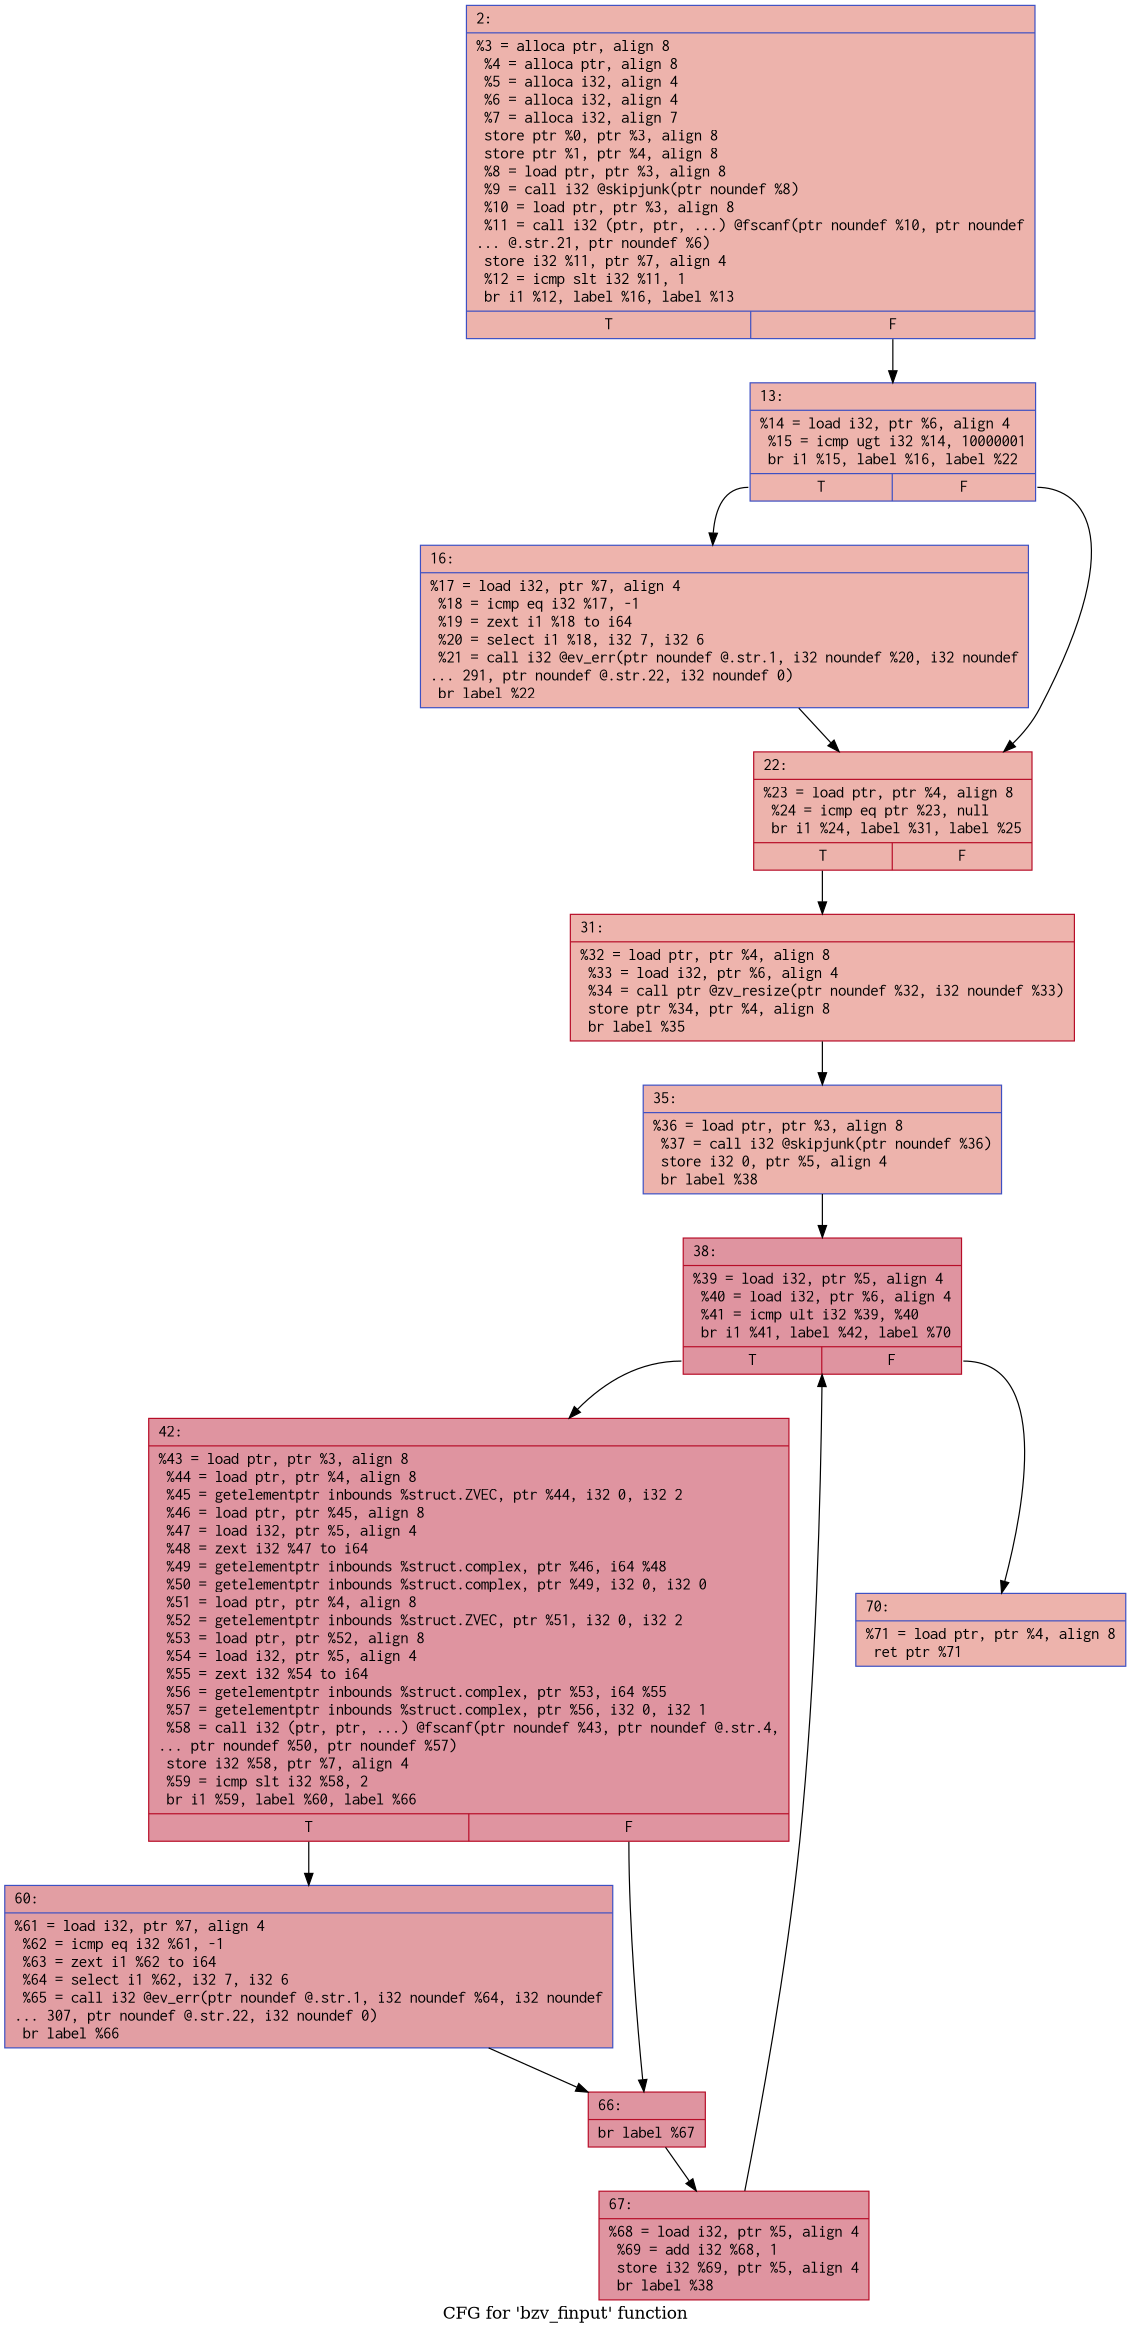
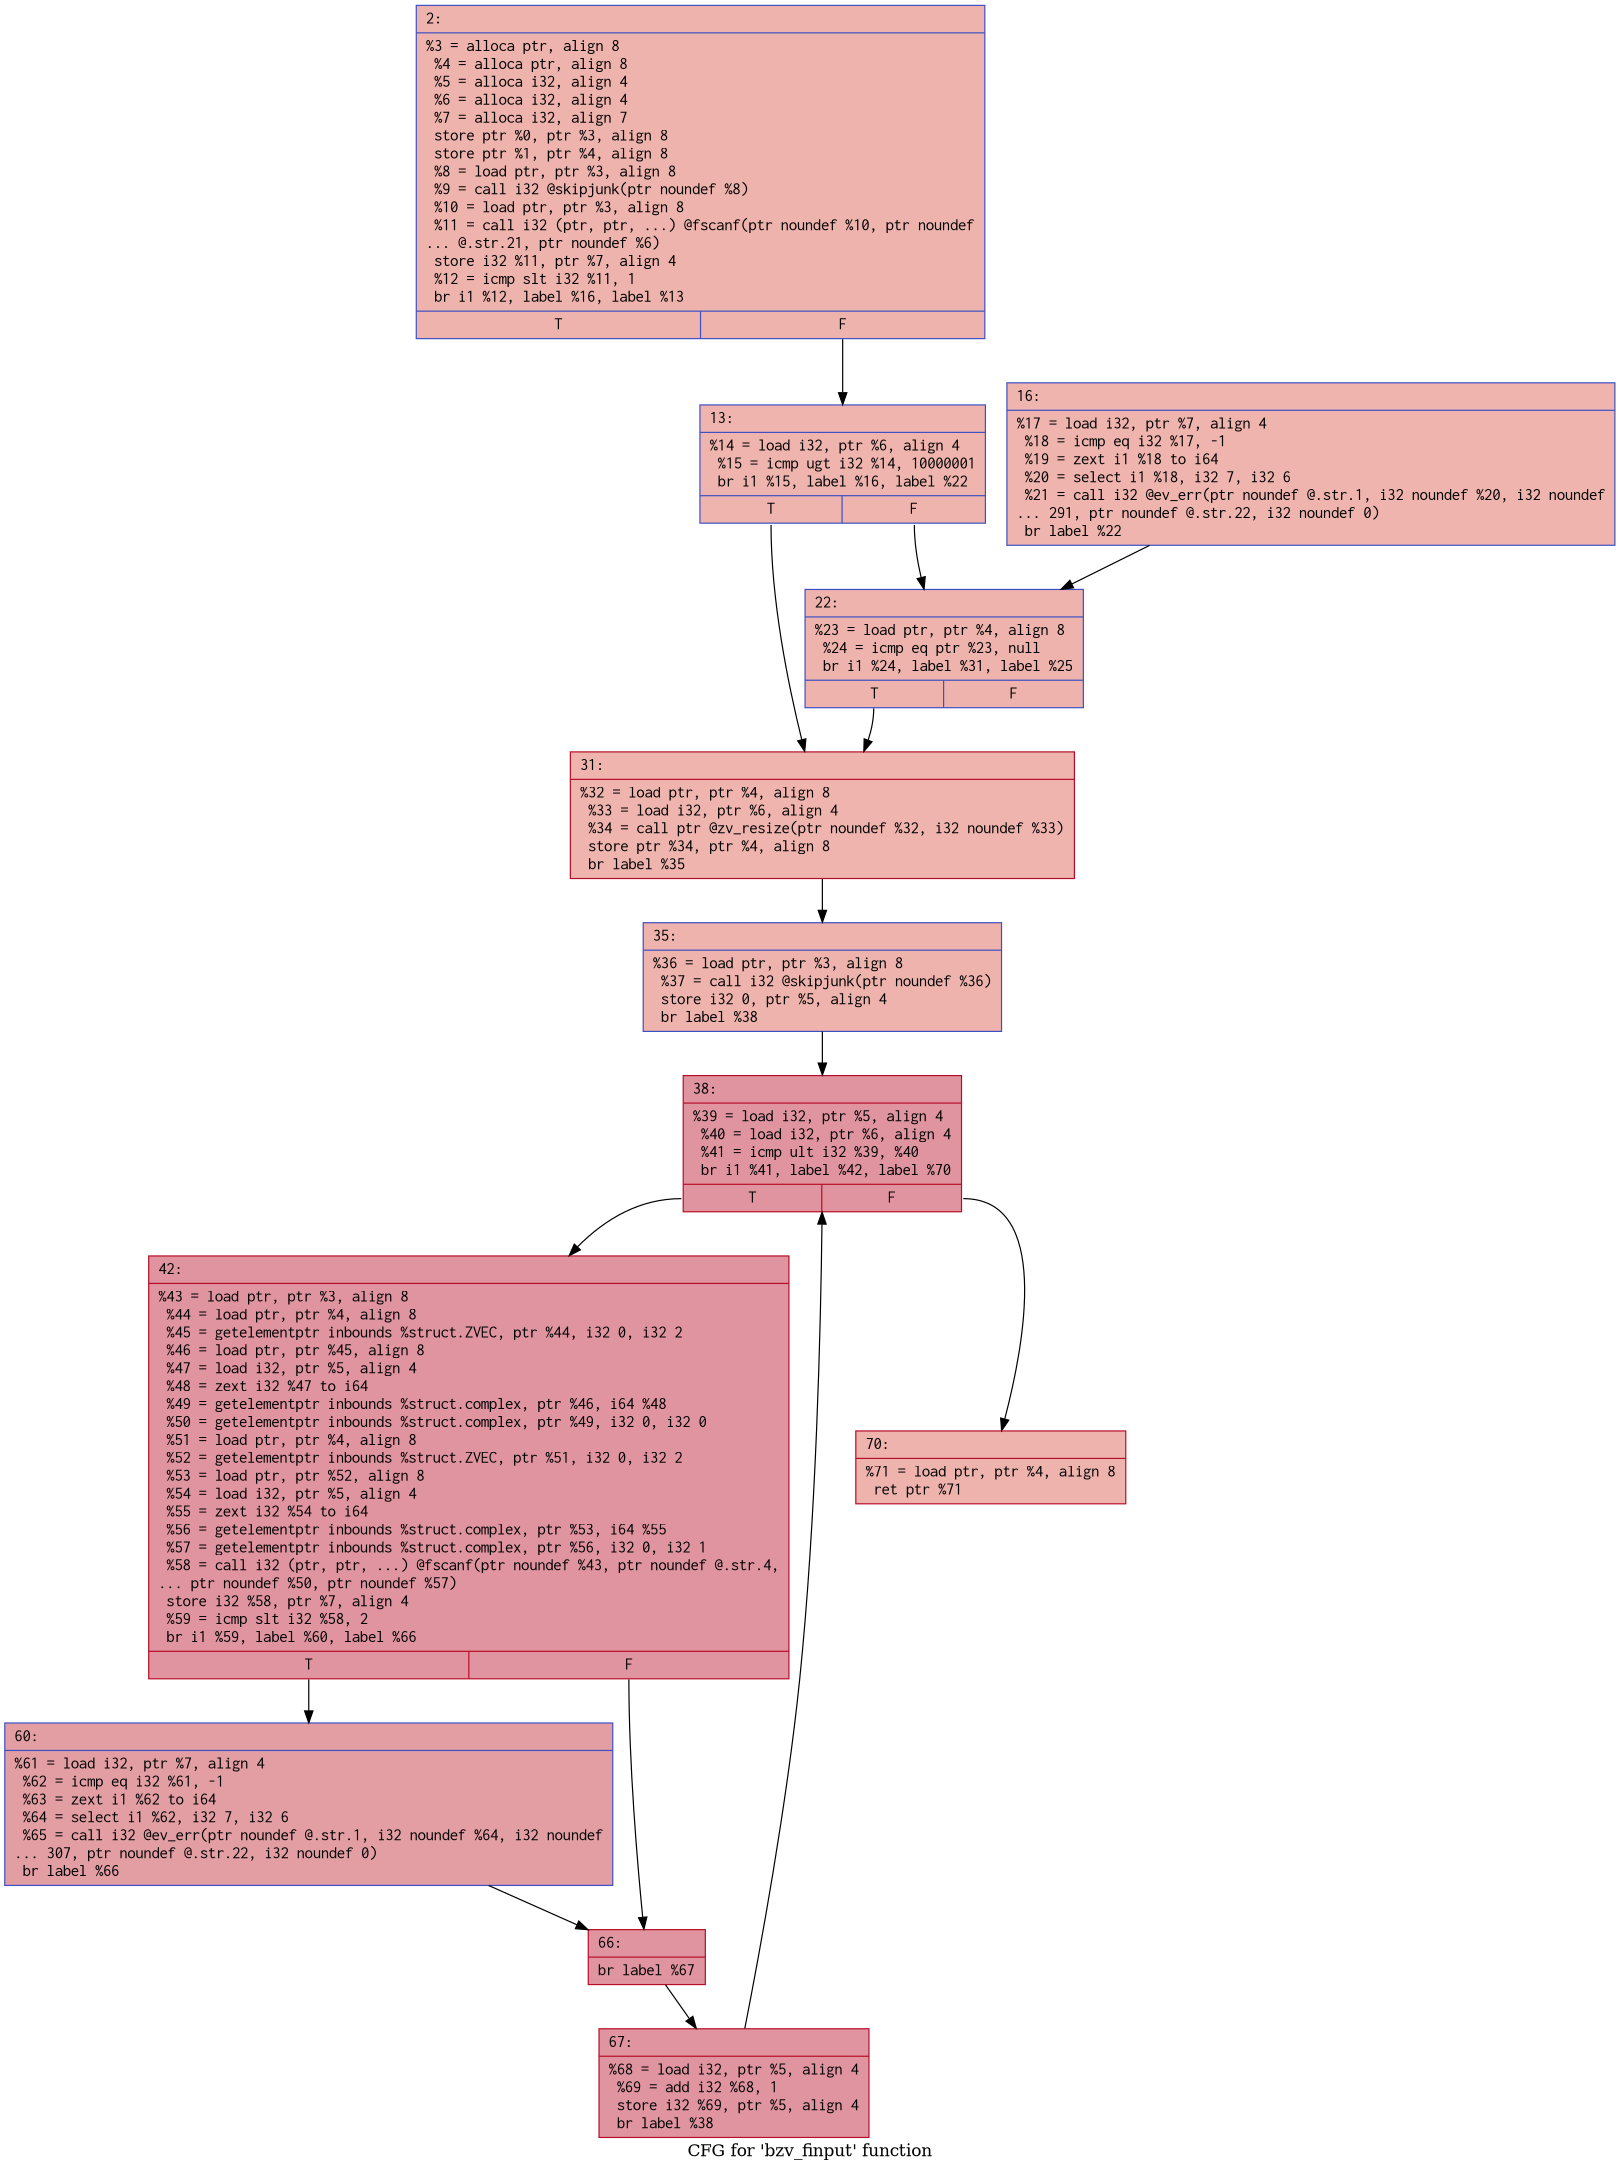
edge "13:" -> "16:": now "13:" -> "31:"
node "22:": color #b70d28ff -> #3d50c3ff
node "70:": color #3d50c3ff -> #b70d28ff
